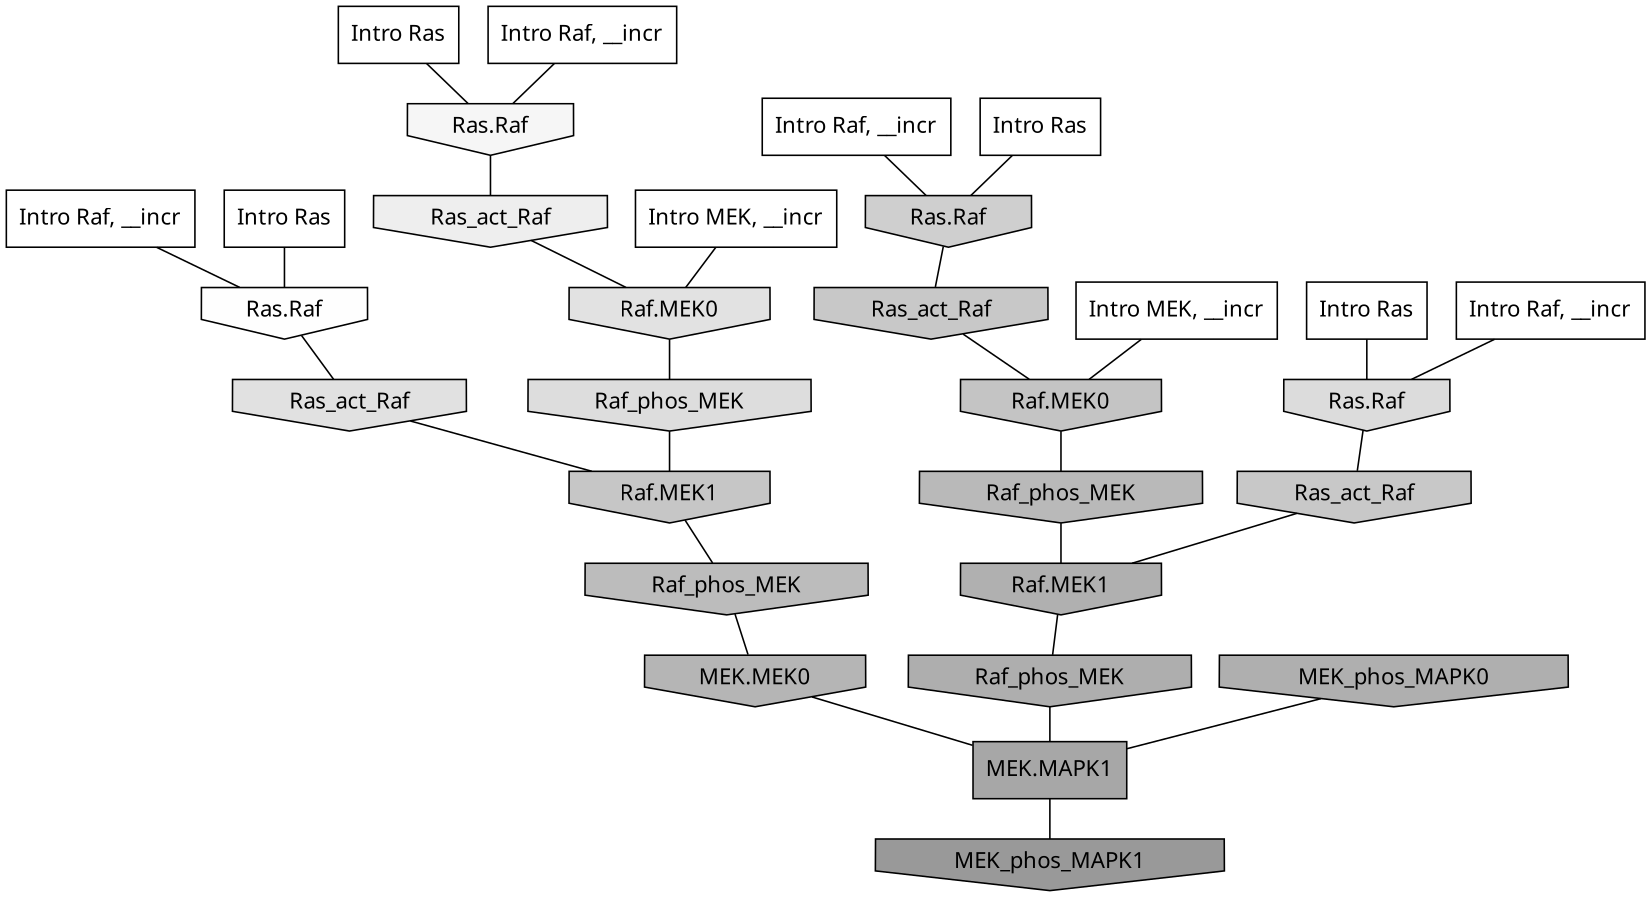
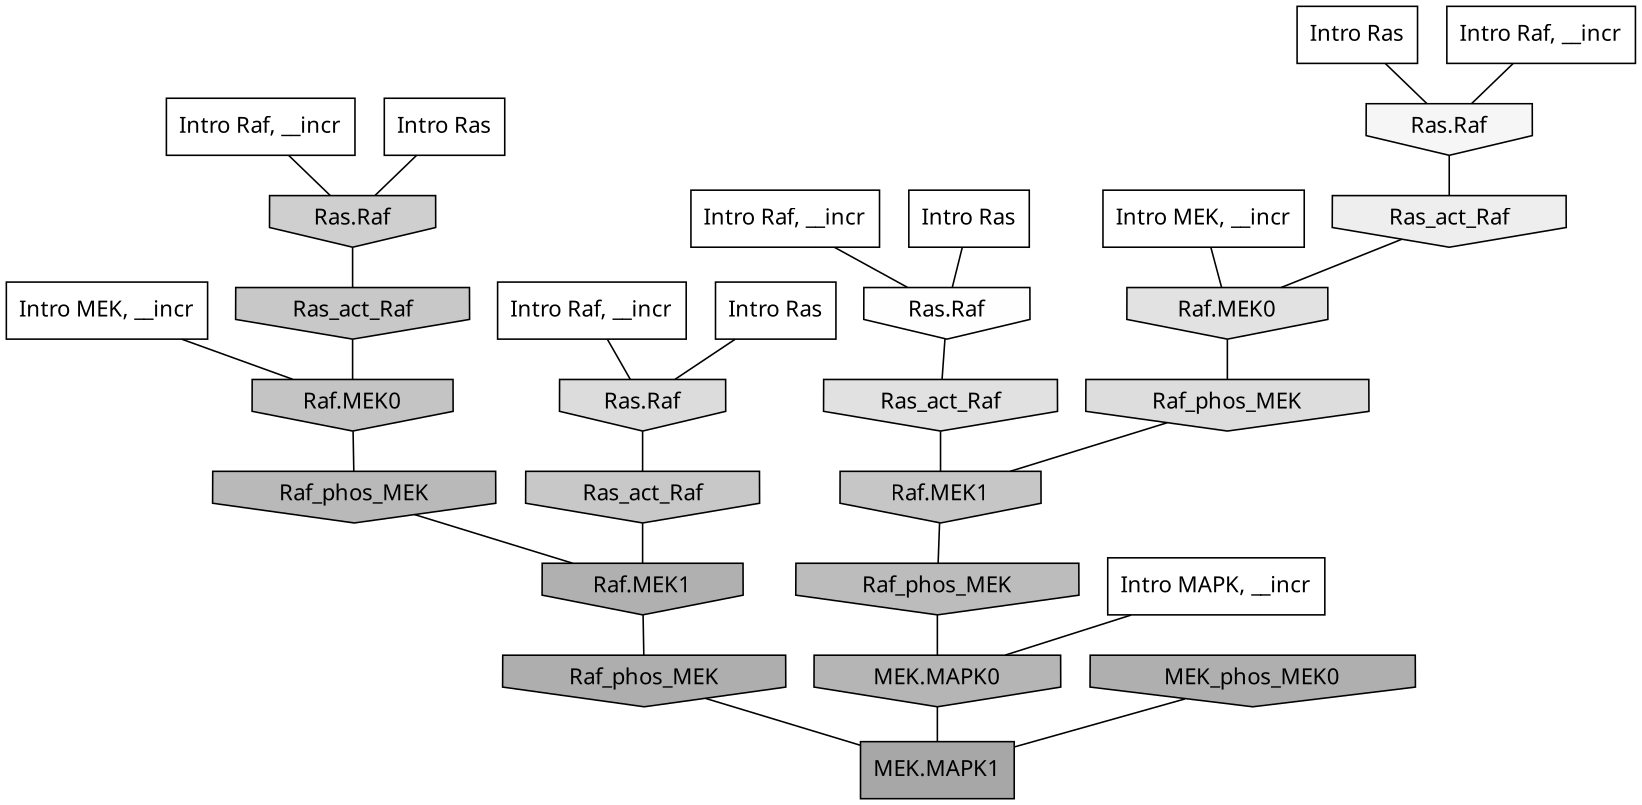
node "Intro MAPK, __incr": added
node "MEK.MEK0": label "MEK.MEK0" -> "MEK.MAPK0"
node "MEK_phos_MAPK0": label "MEK_phos_MAPK0" -> "MEK_phos_MEK0"
node "MEK_phos_MAPK1": removed
